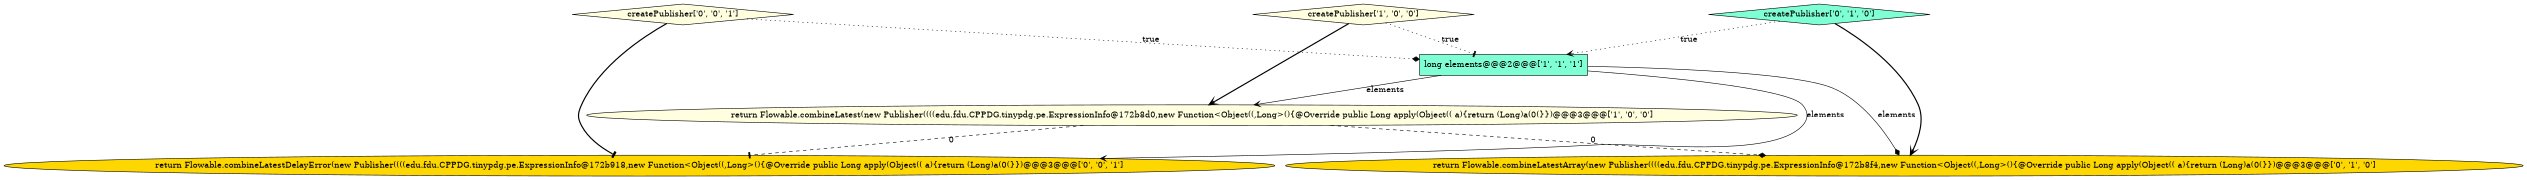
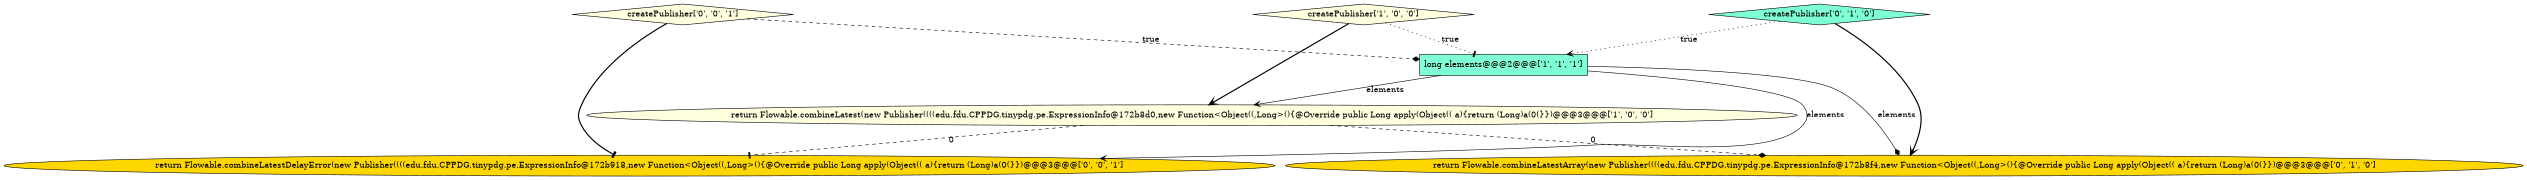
edge "createPublisher['0', '0', '1']" -> "long elements@@@2@@@['1', '1', '1']": style dotted -> dashed
